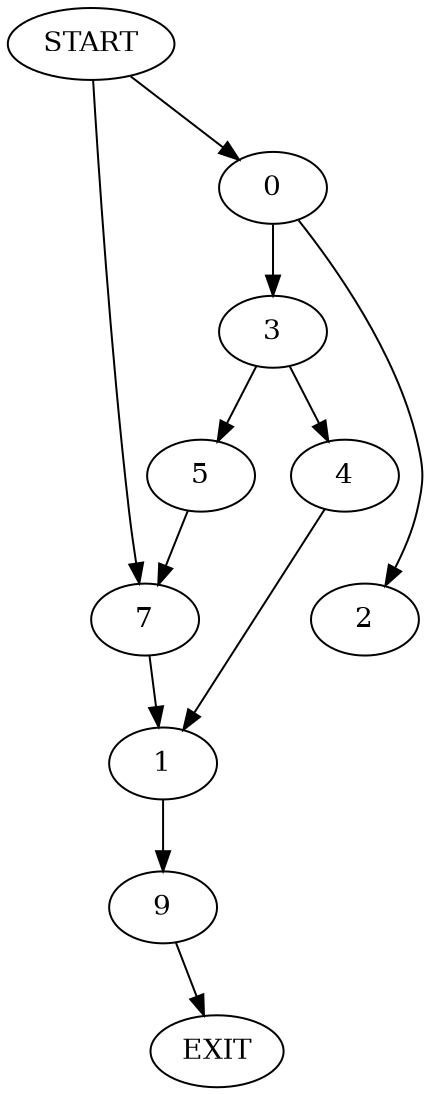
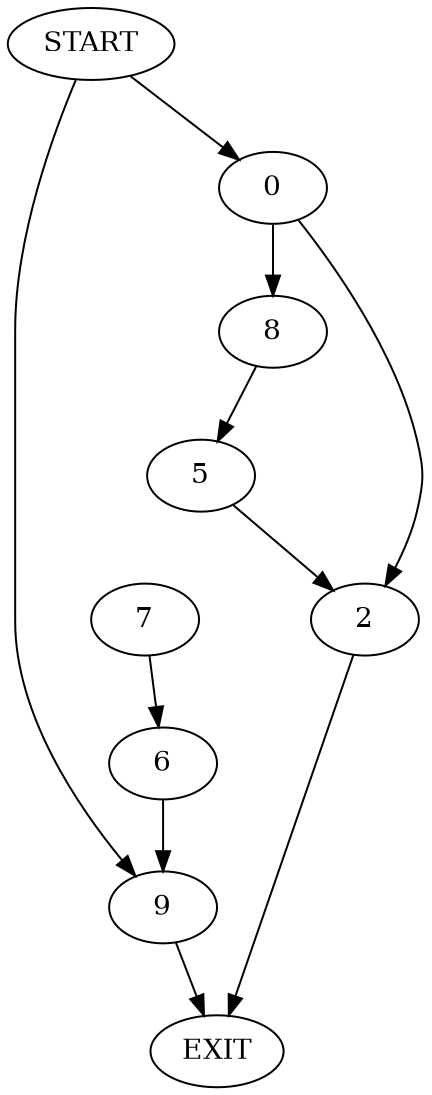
edge "START" -> "7": now "START" -> "9"
node "3": label "3" -> "8"
node "4": removed
edge "5" -> "7": now "5" -> "2"
node "1": label "1" -> "6"
edge "2" -> "EXIT": added
